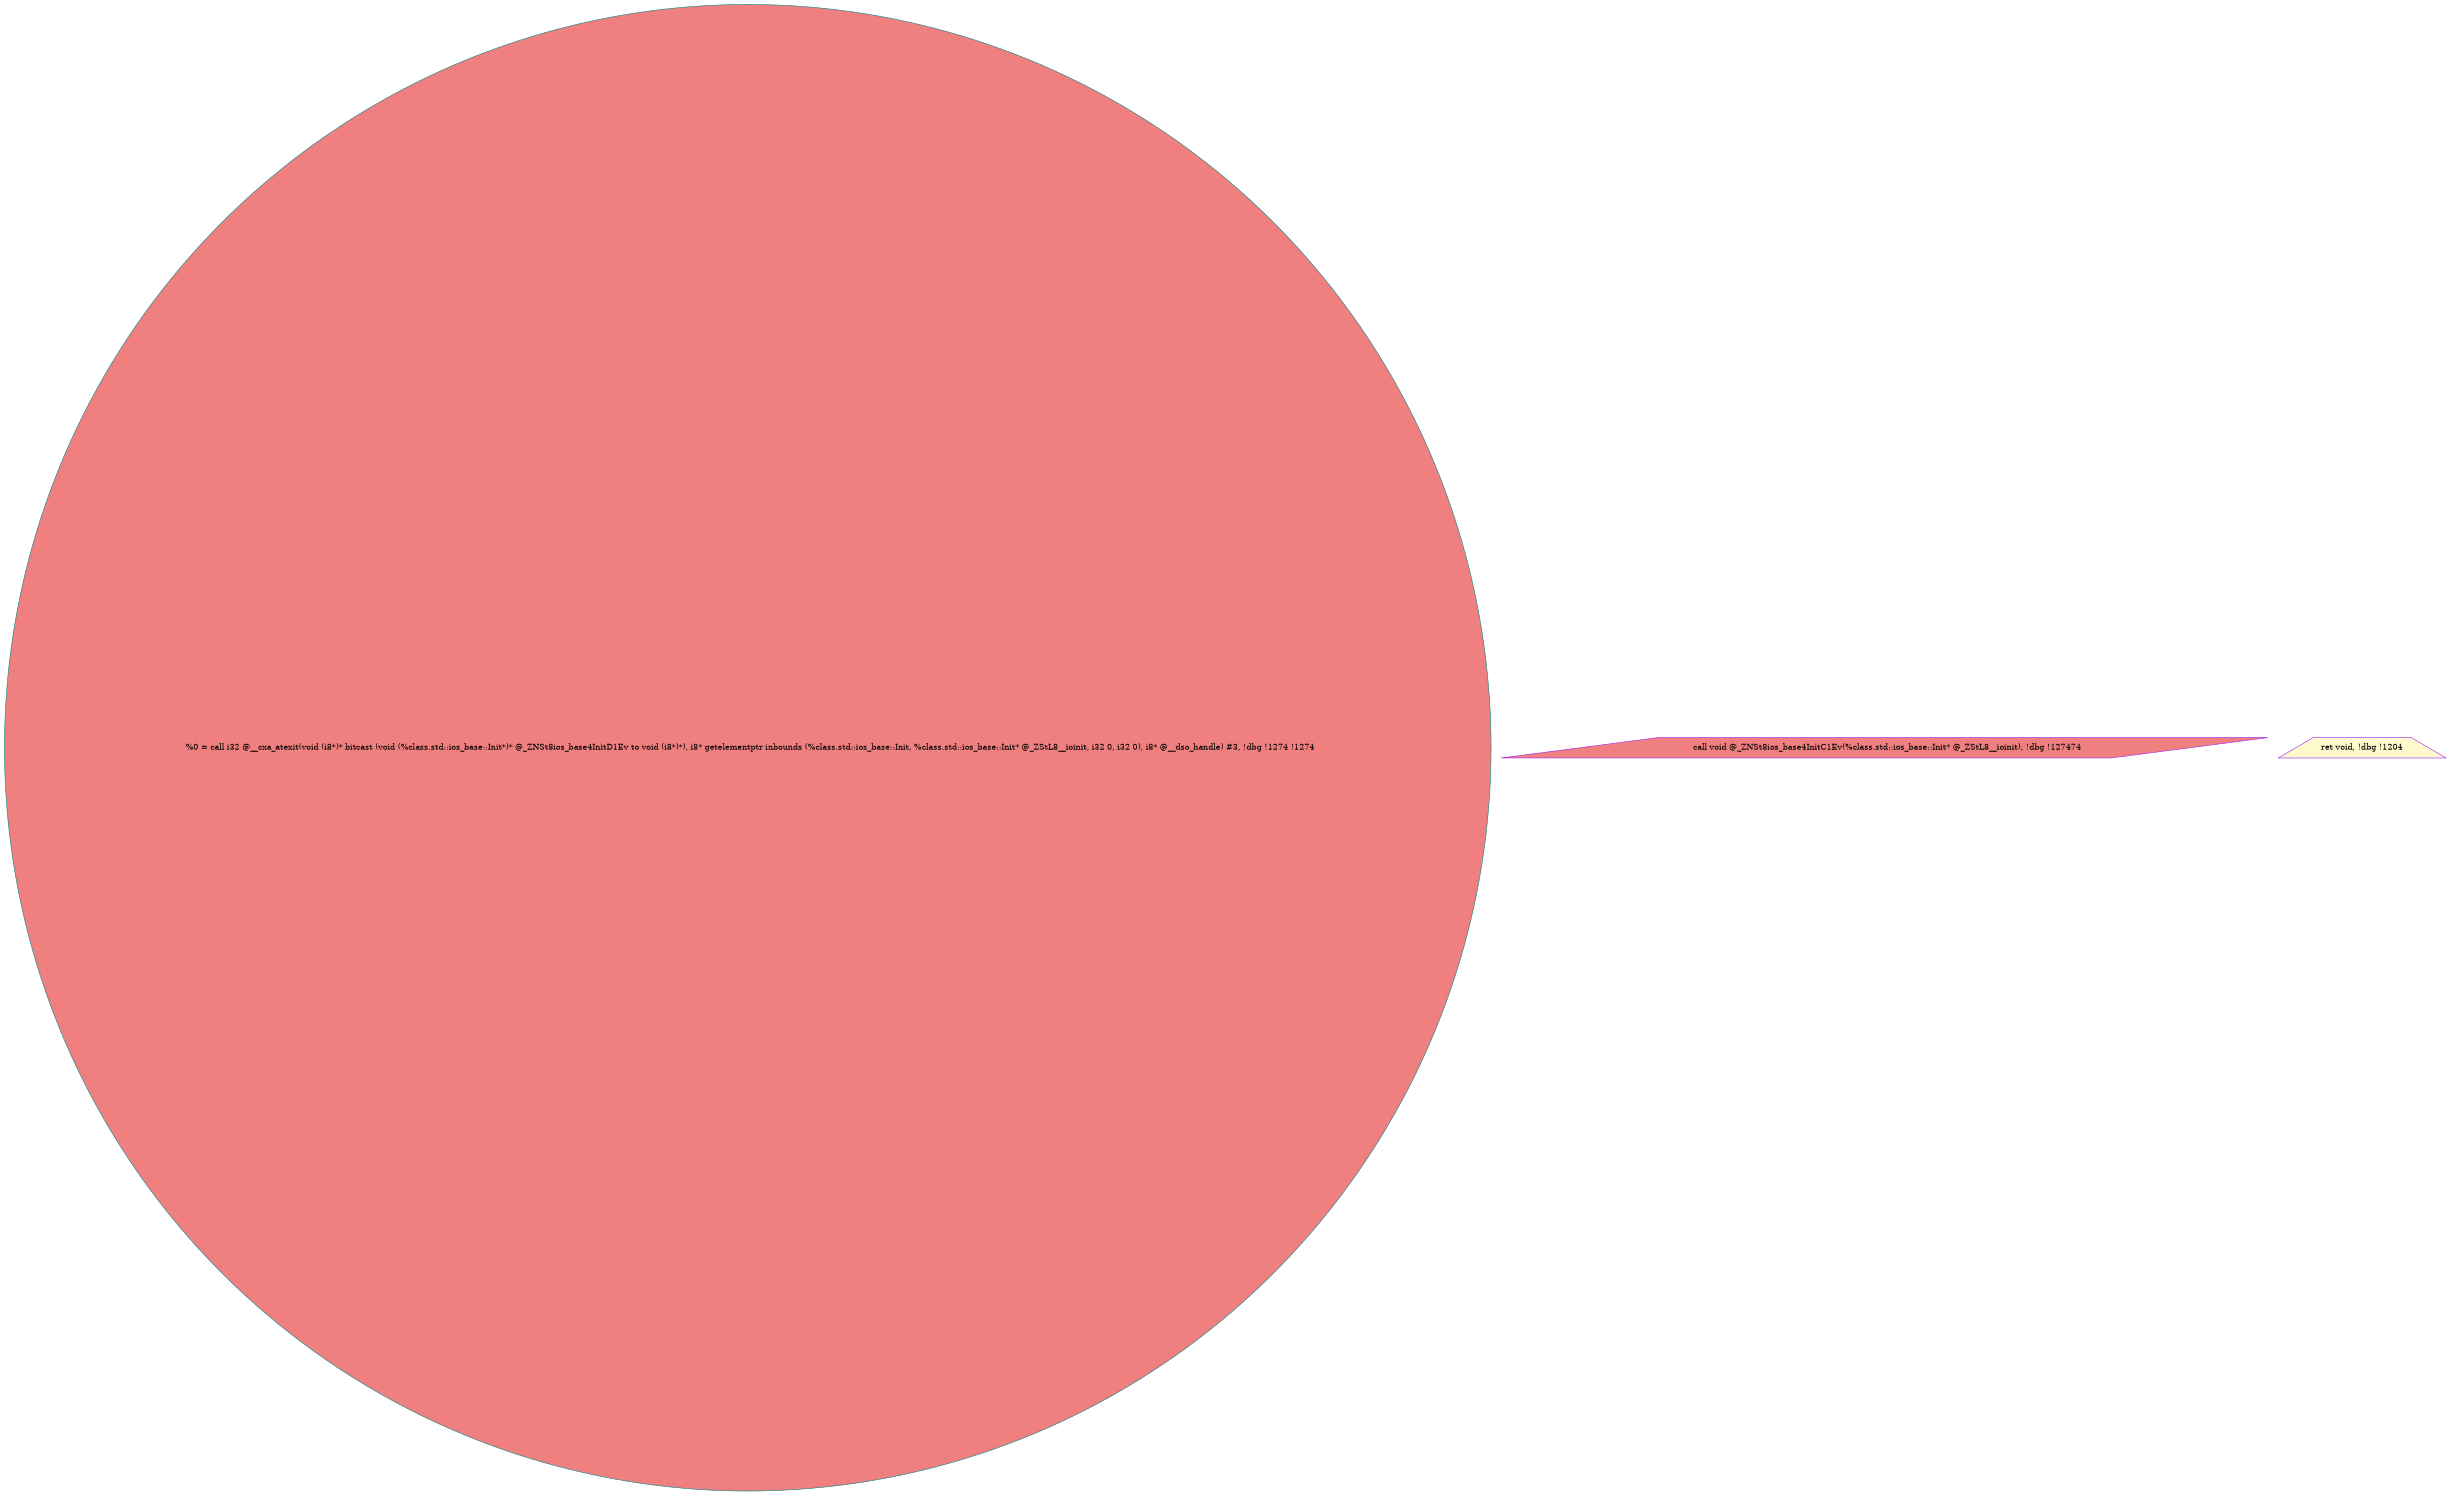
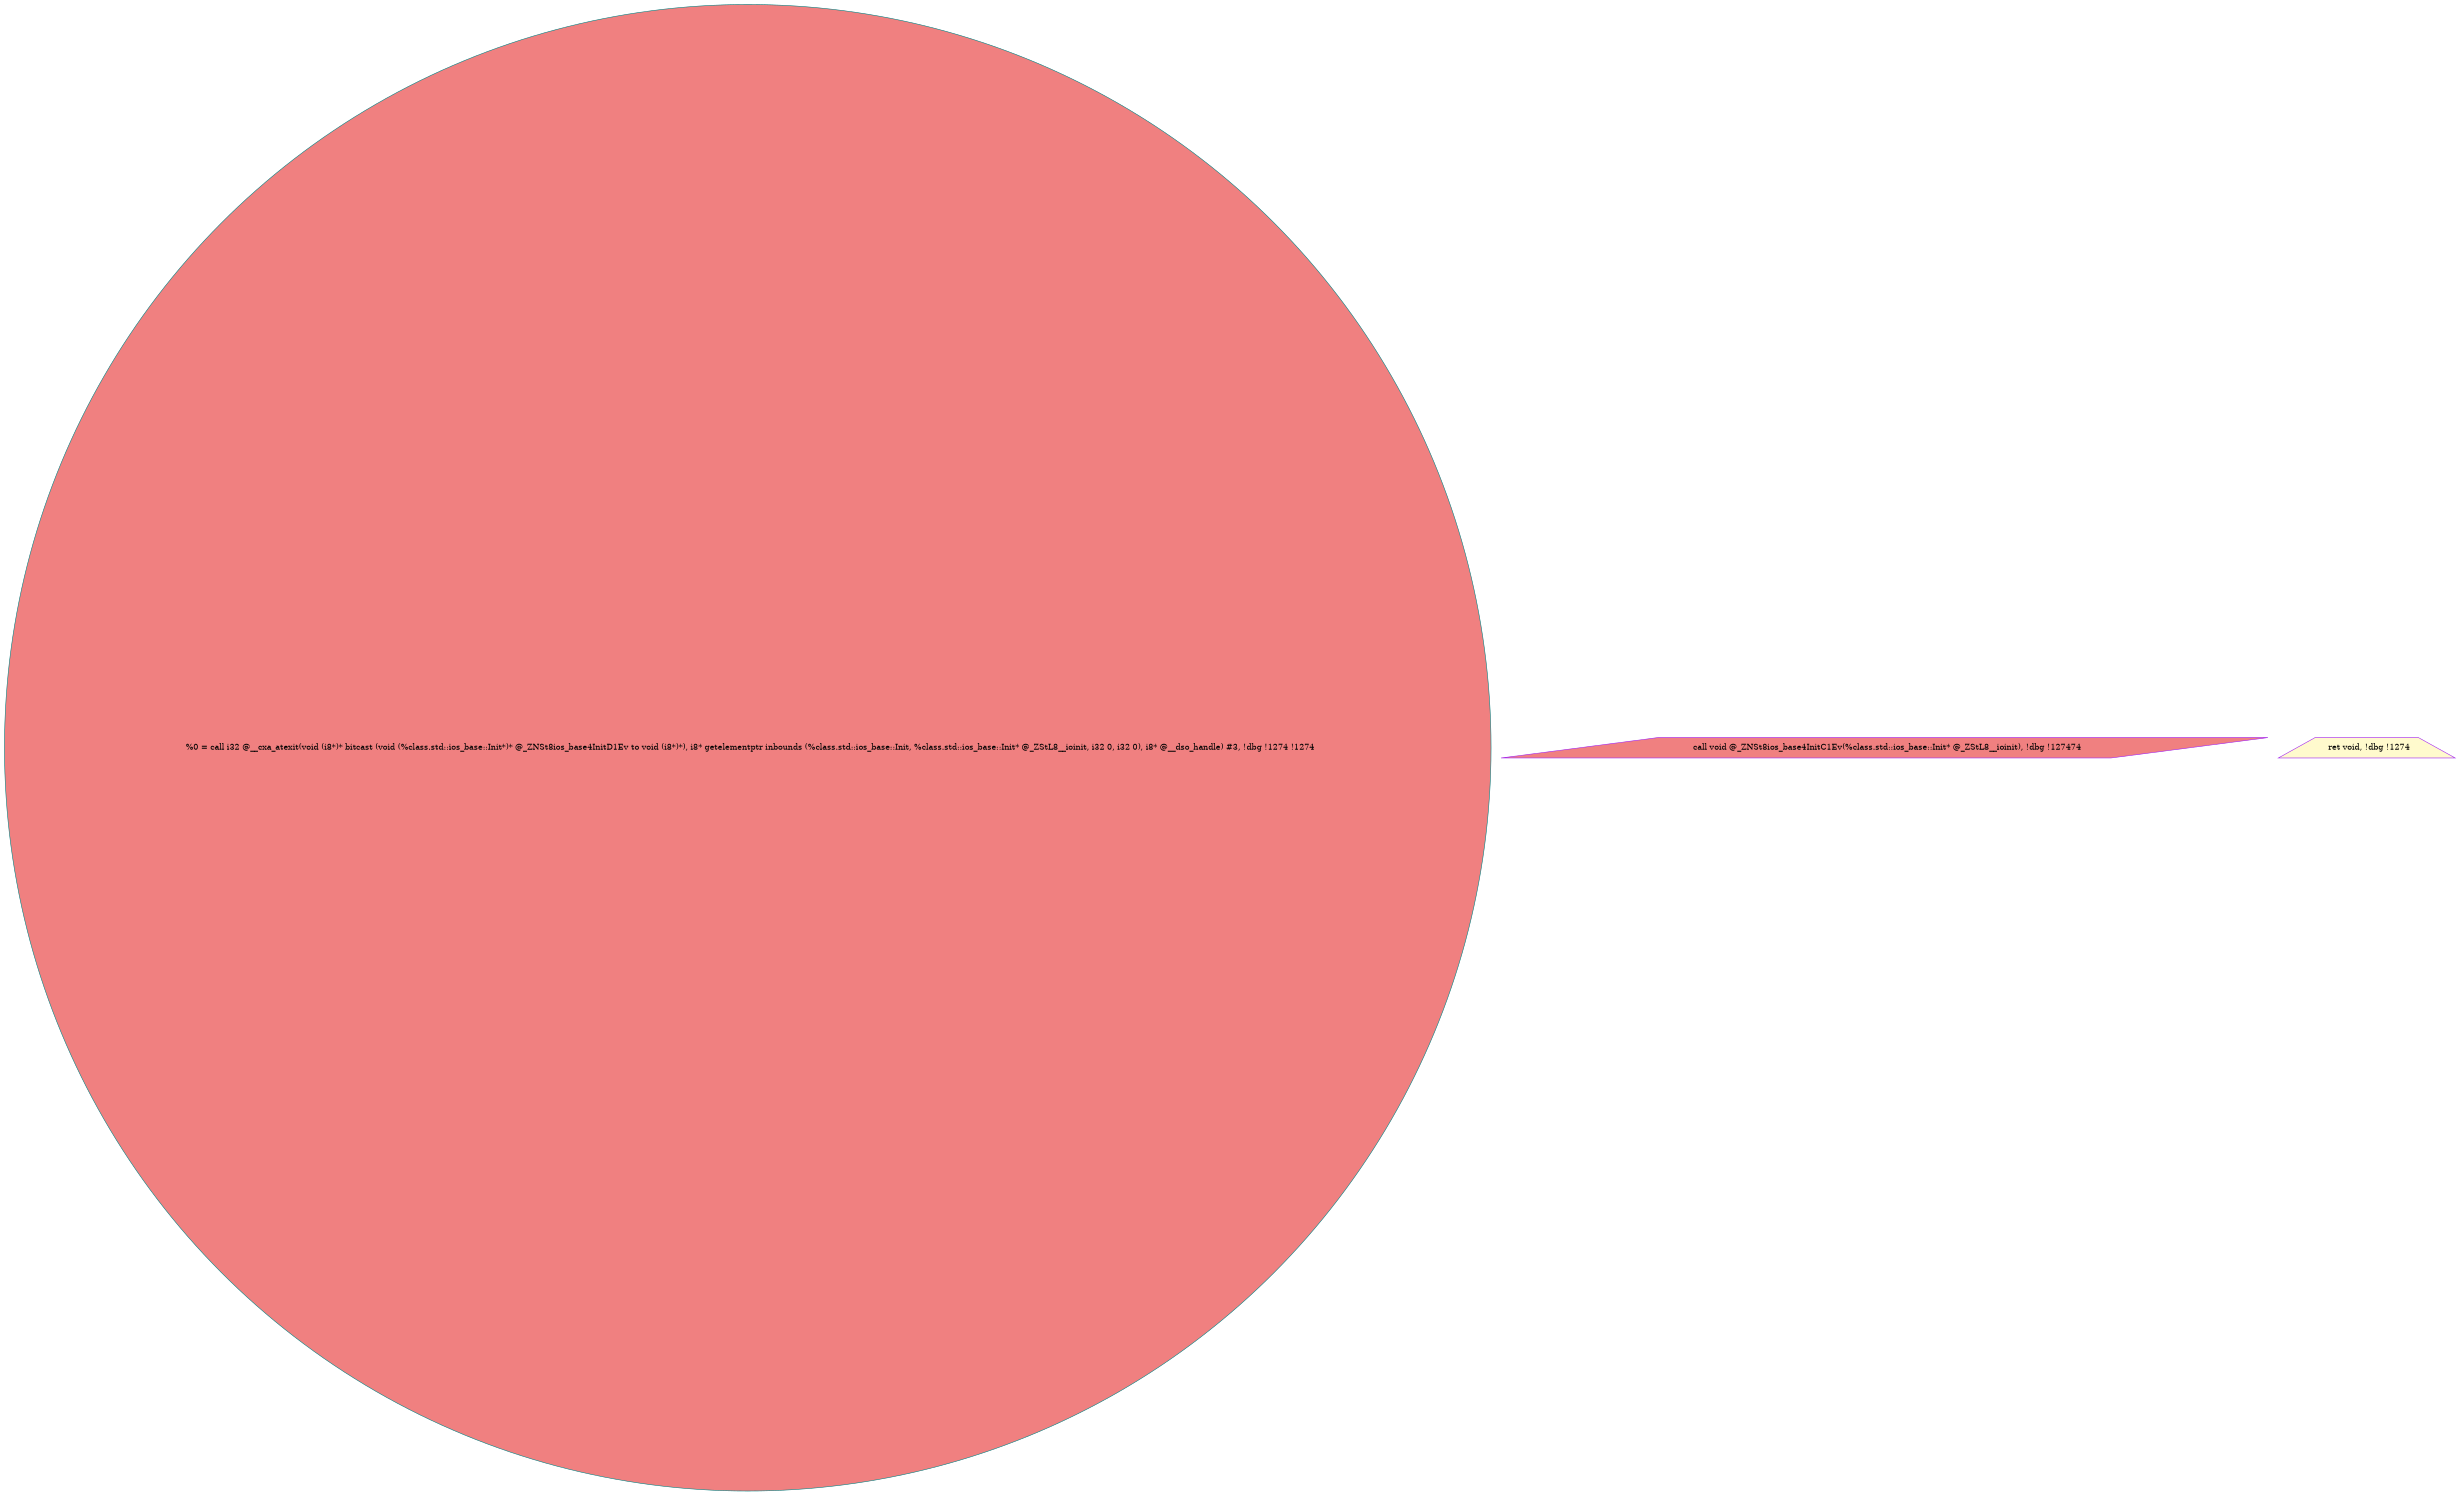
node "ret void, !dbg !1204": label "ret void, !dbg !1204" -> "ret void, !dbg !1274"
